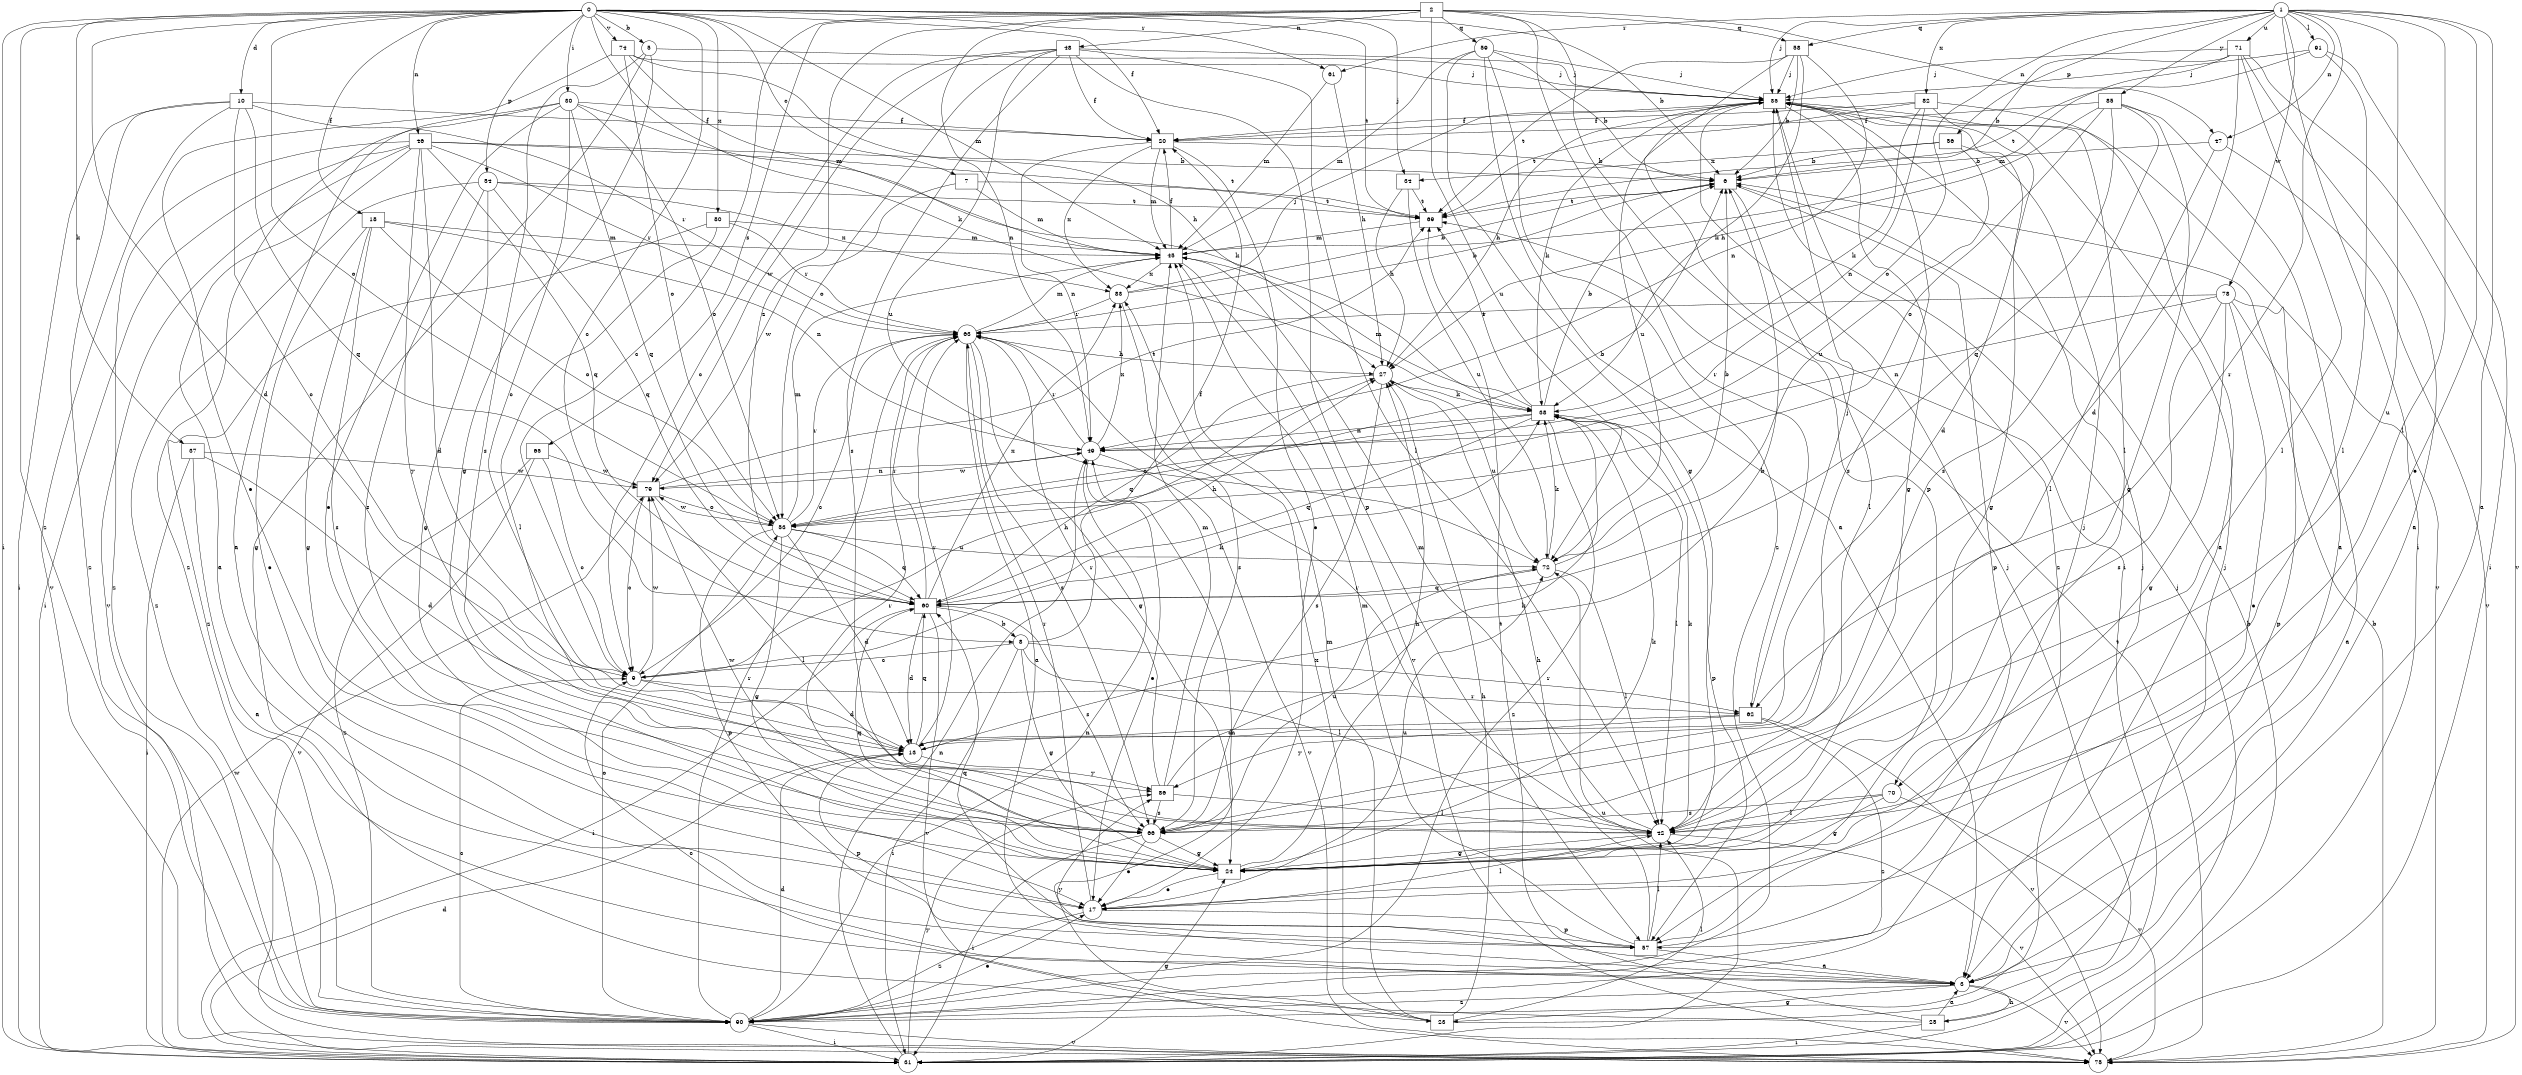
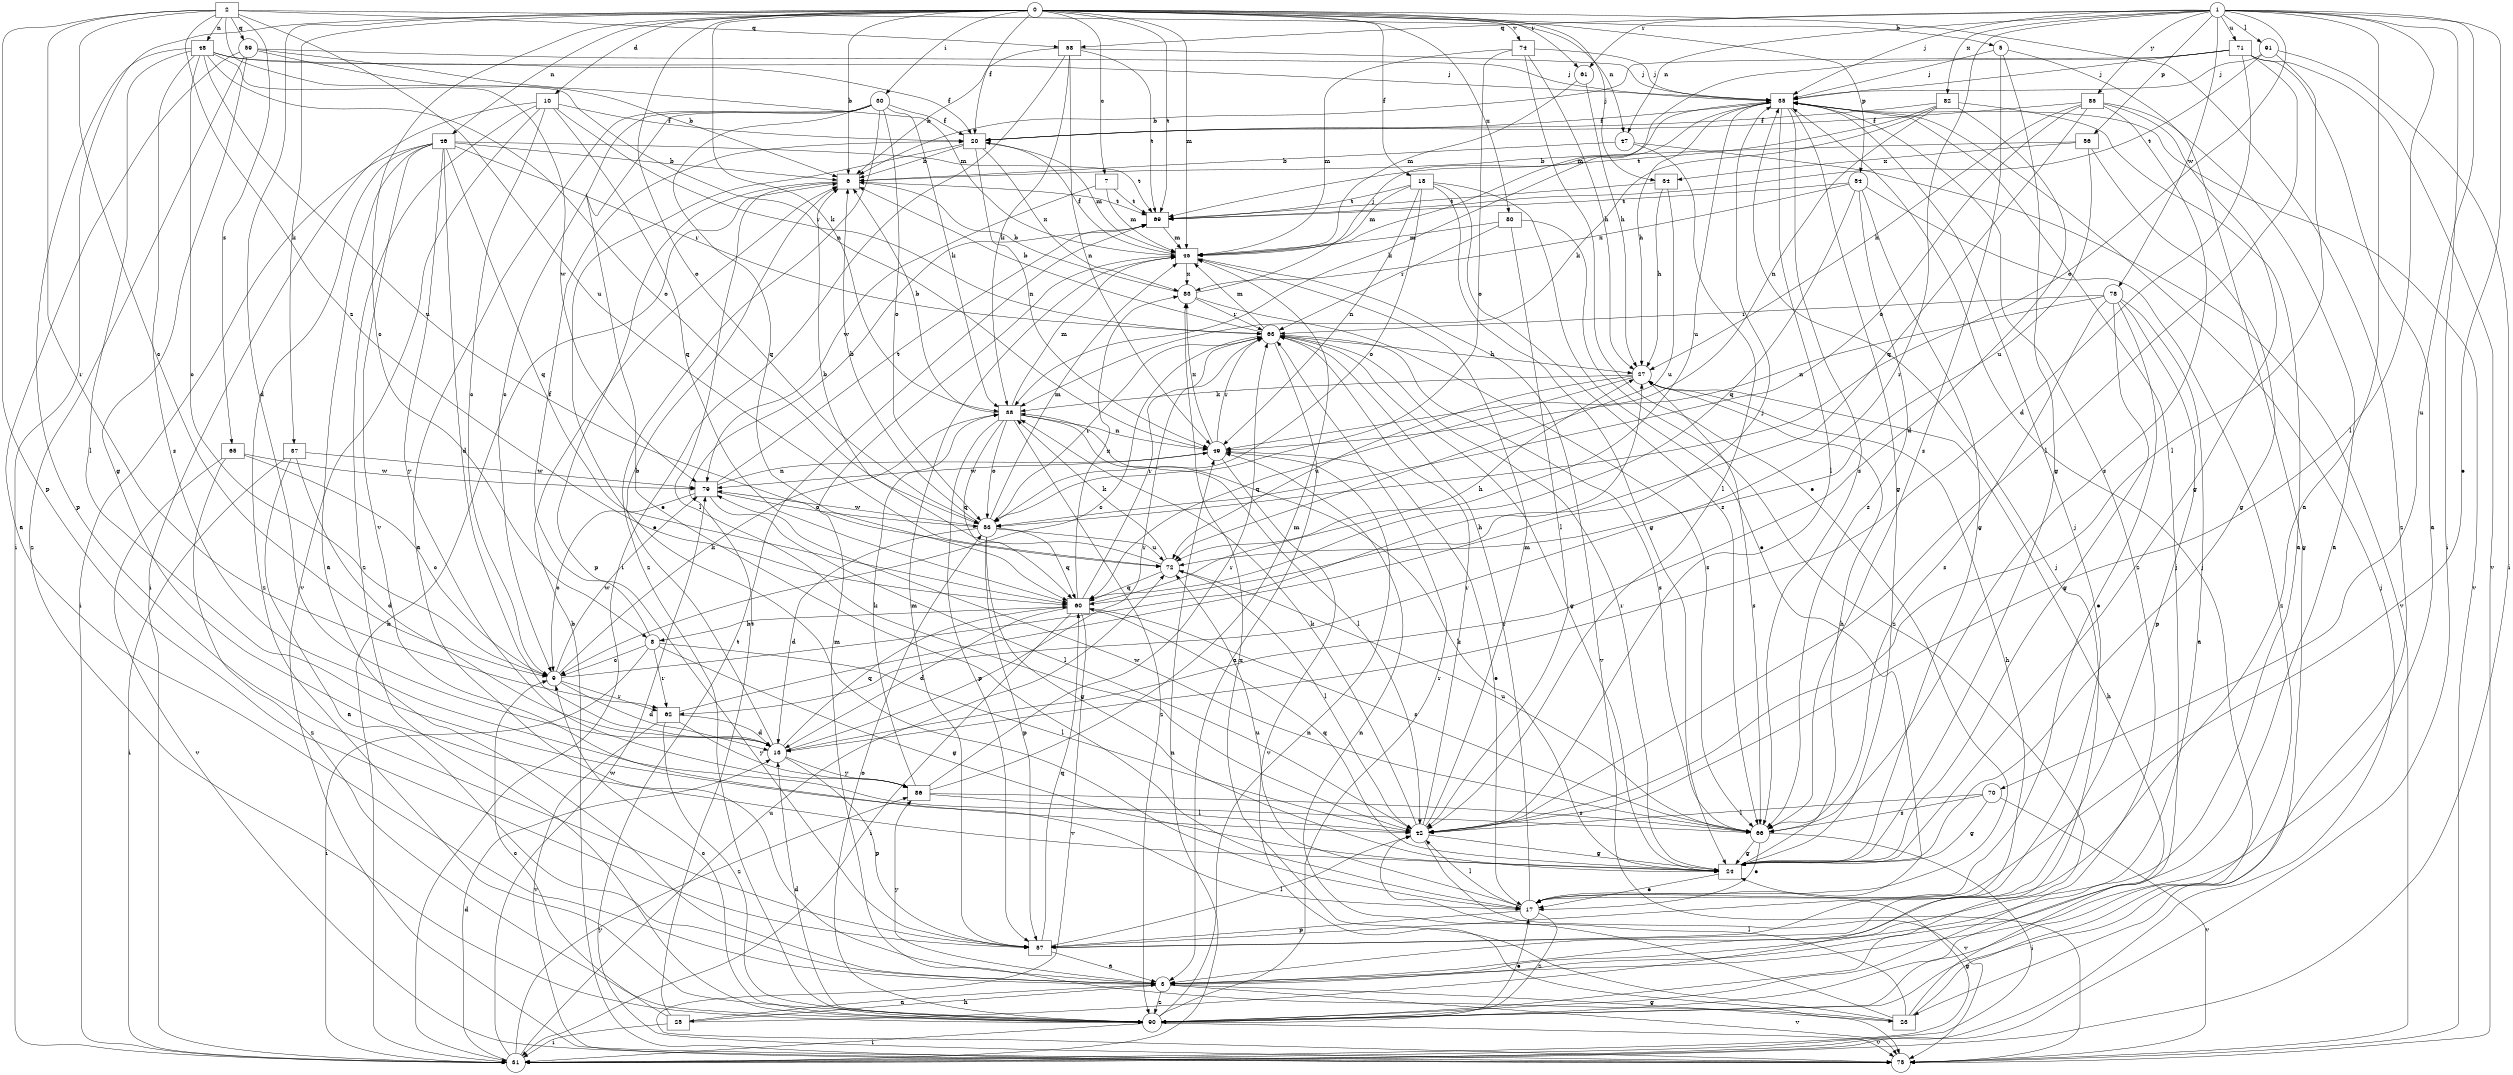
edge "38" -> "69": now "18" -> "69"
edge "35" -> "70": now "35" -> "42"
edge "46" -> "75": now "46" -> "17"
